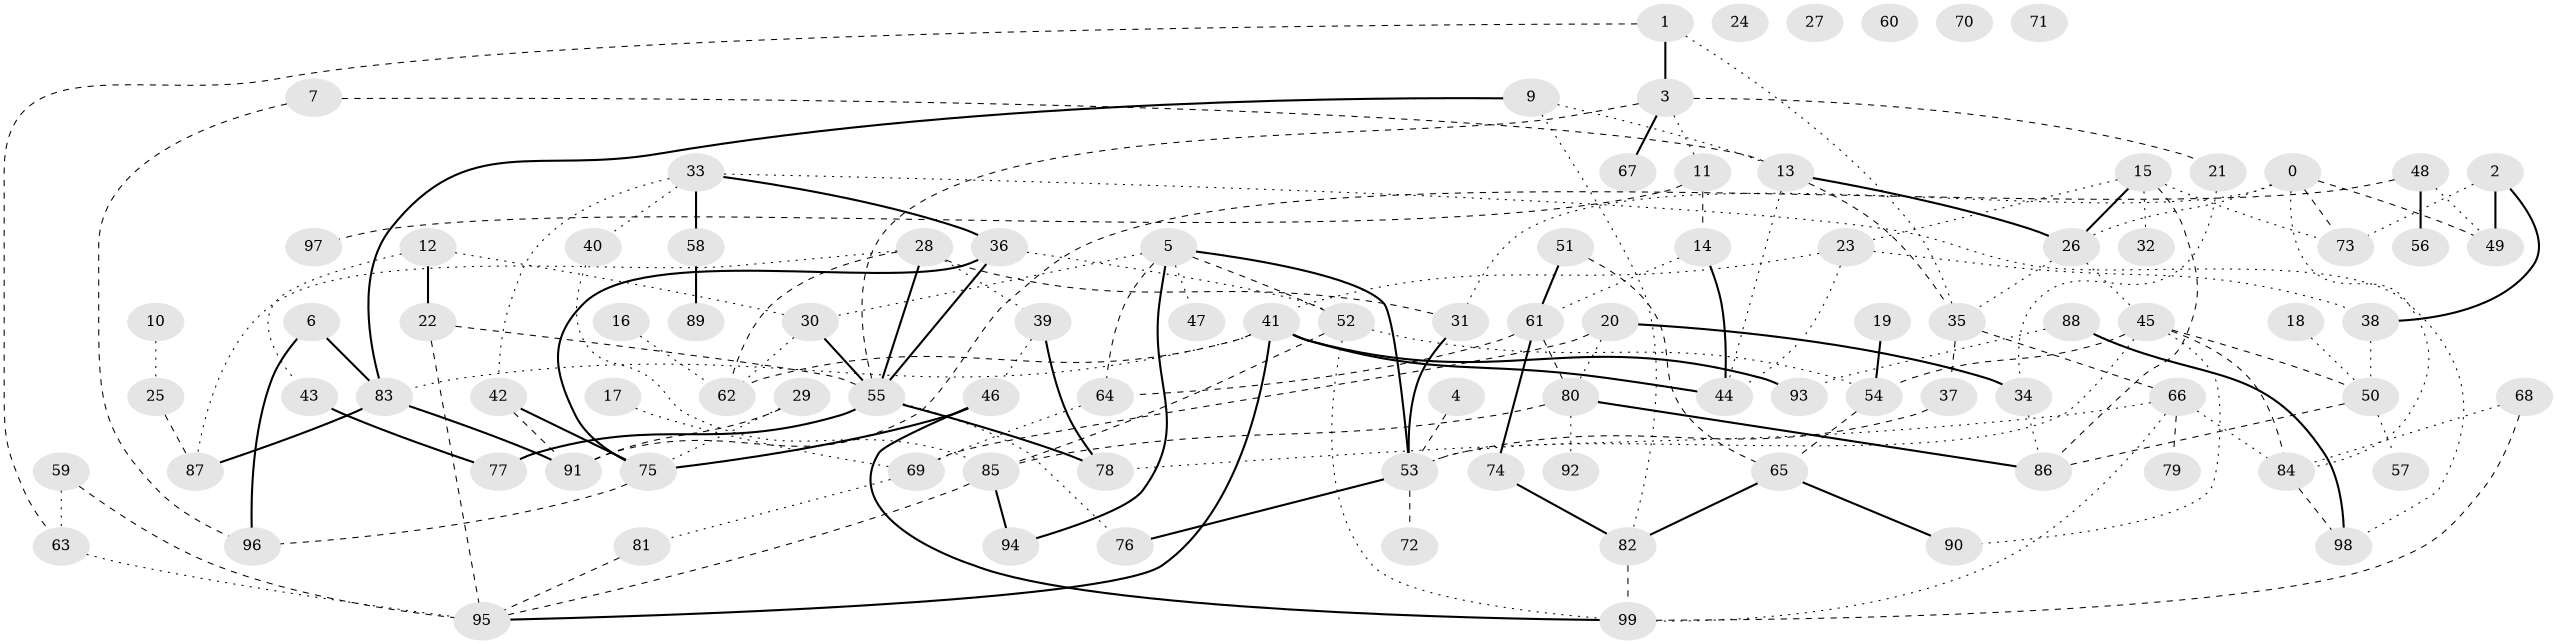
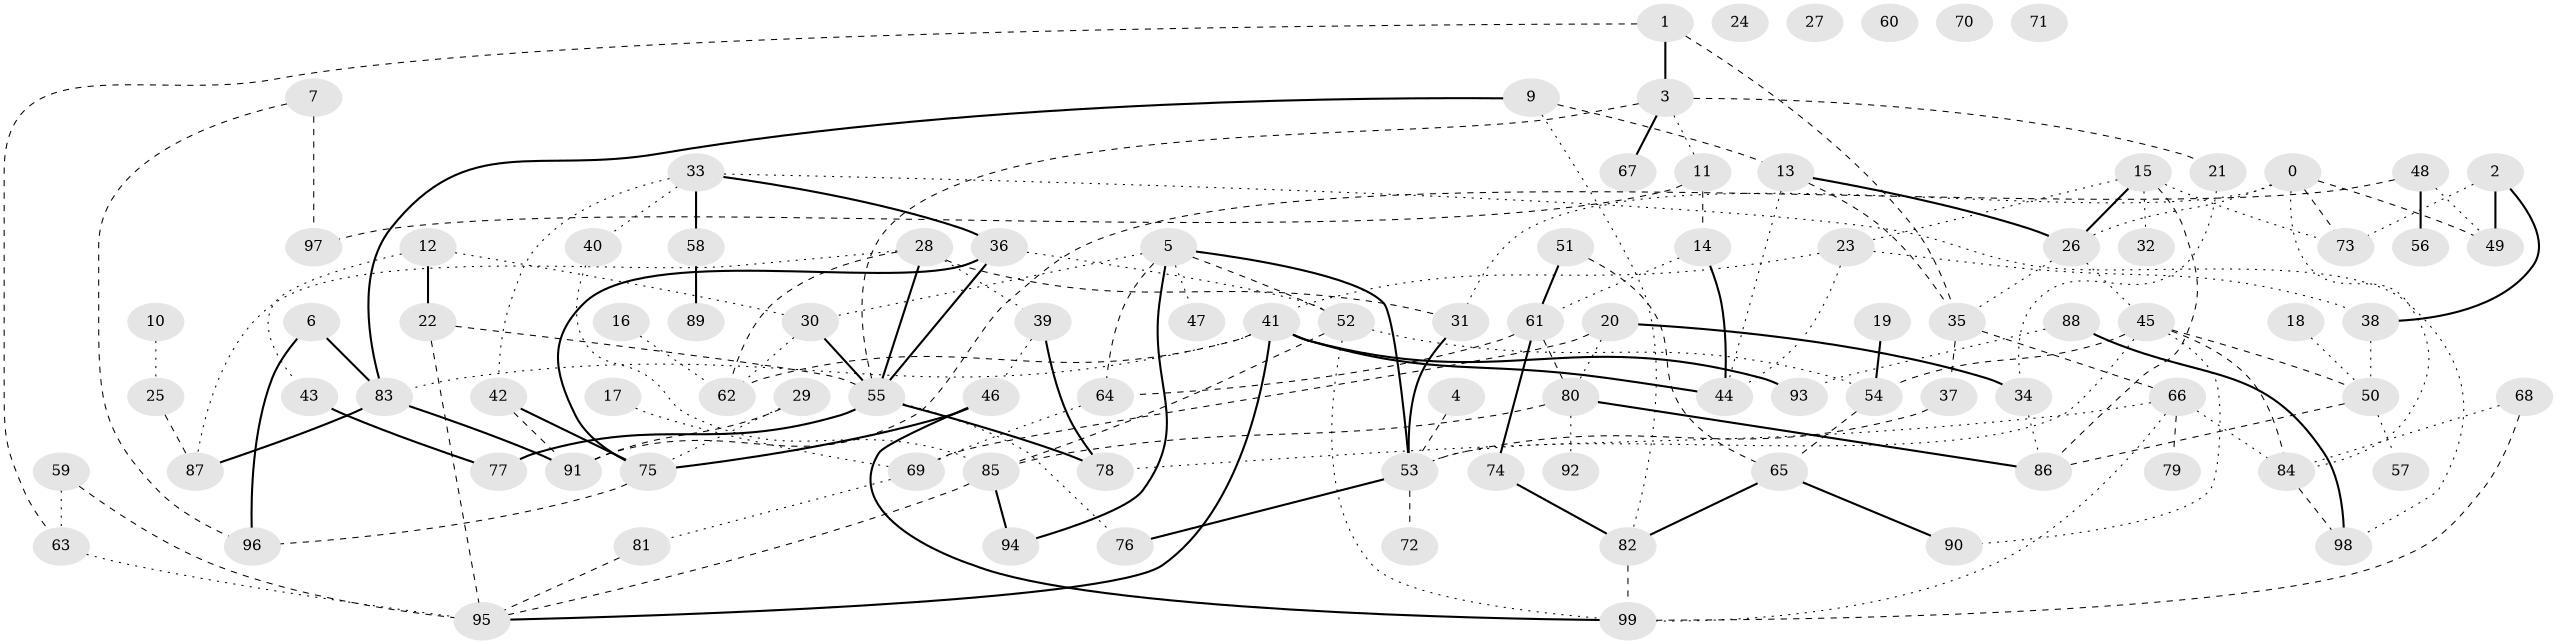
edge "7" -- "13": now "7" -- "97"
edge "9" -- "13": style dotted -> dashed
edge "1" -- "35": style dotted -> dashed
